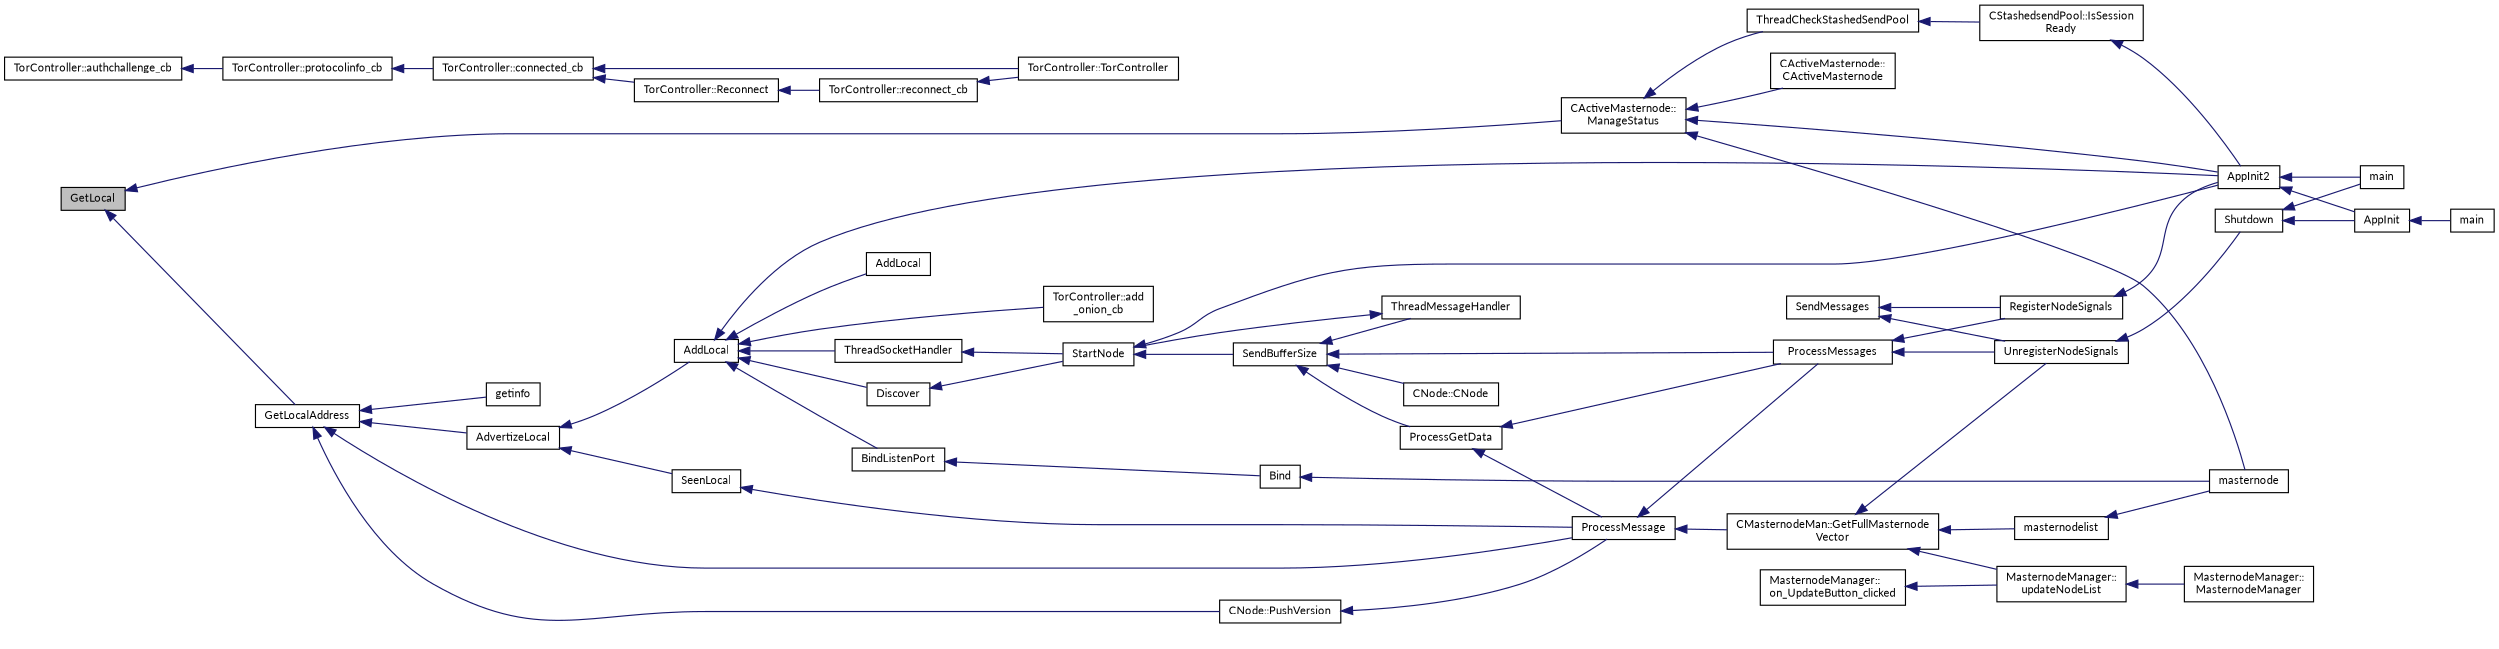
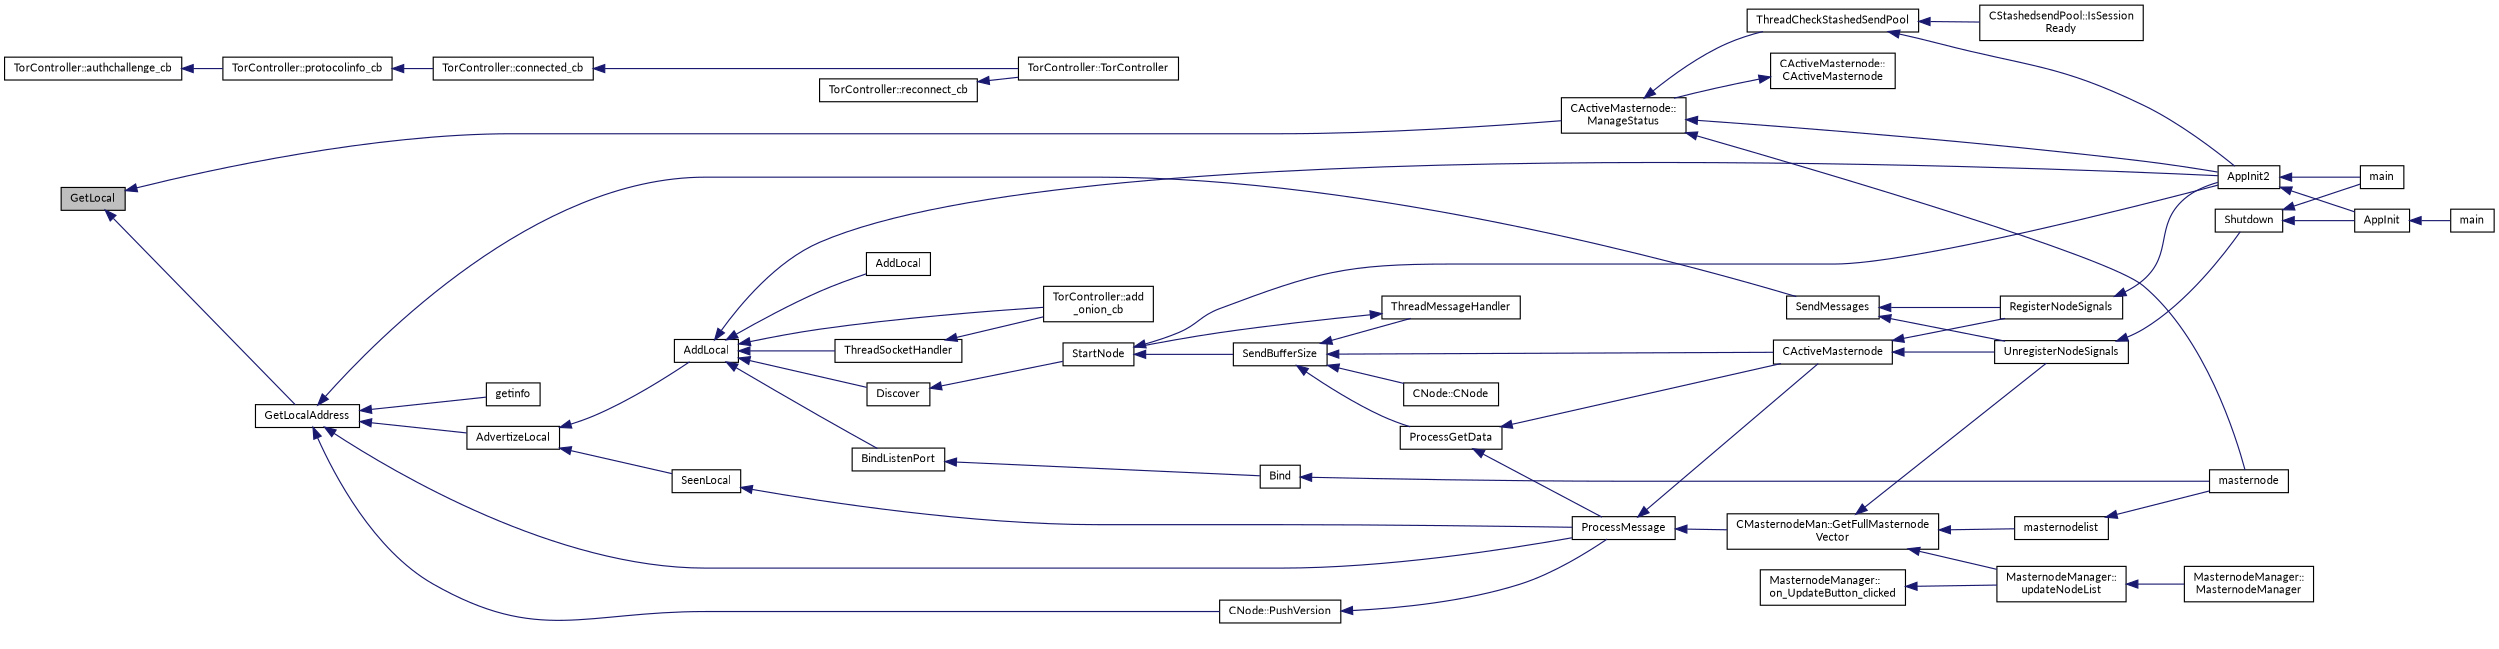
node "TorController::Reconnect": removed
edge "CActiveMasternode:: CActiveMasternode" -> "CActiveMasternode:: ManageStatus": reversed
edge "AppInit2" -> "CStashedsendPool::IsSession Ready": now "AppInit2" -> "ThreadCheckStashedSendPool"
edge "SendMessages" -> "GetLocalAddress": added
node "ProcessMessages": label "ProcessMessages" -> "CActiveMasternode"
edge "StartNode" -> "ThreadSocketHandler": now "TorController::add _onion_cb" -> "ThreadSocketHandler"
